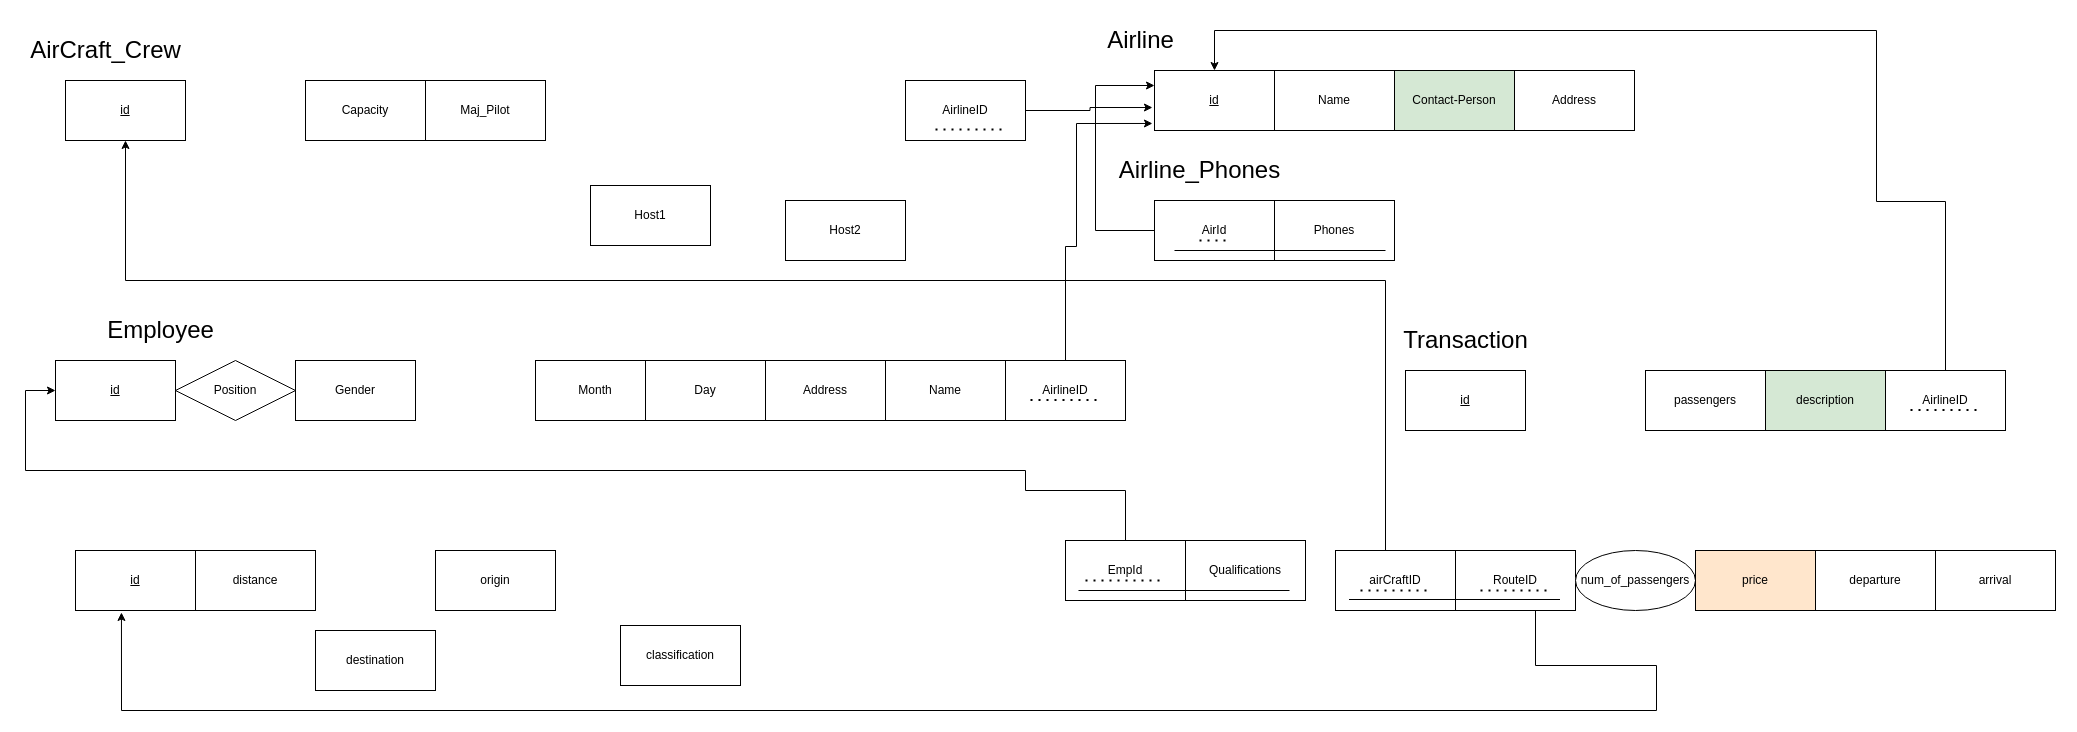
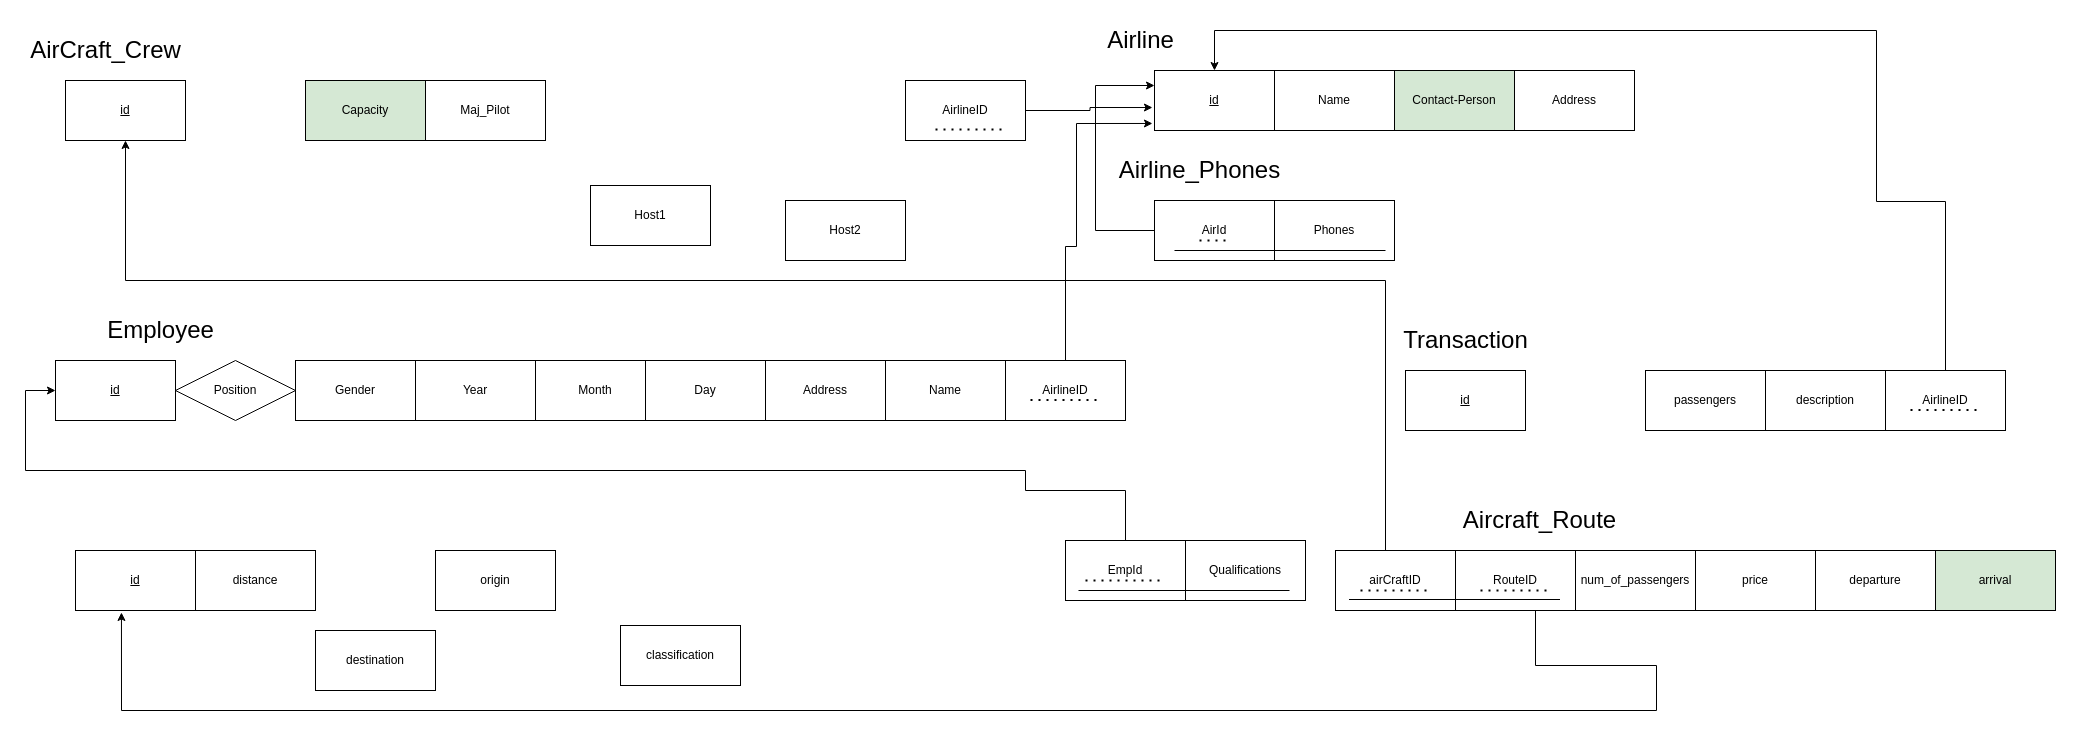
node "Capacity": fillcolor #ffffff -> #d5e8d4
node "Year": added
node "description": fillcolor #d5e8d4 -> #ffffff
node "Aircraft_Route": added
node "num_of_passengers": shape ellipse -> rectangle
node "price": fillcolor #ffe6cc -> #ffffff
node "arrival": fillcolor #ffffff -> #d5e8d4
